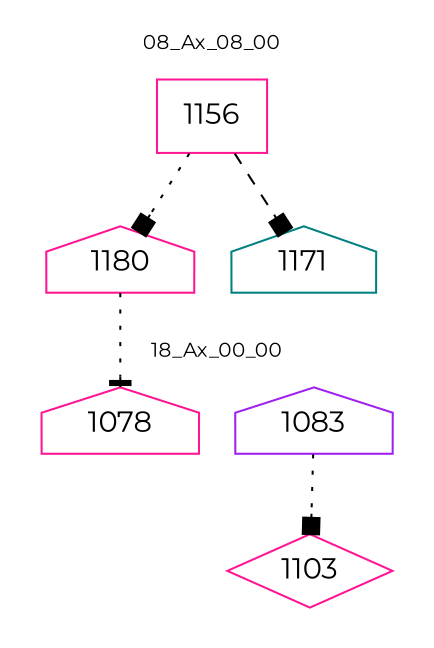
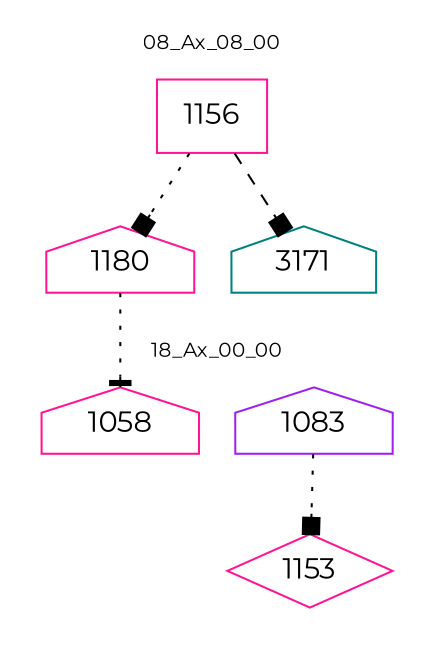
node "1171": label "1171" -> "3171"
node "1078": label "1078" -> "1058"
node "1103": label "1103" -> "1153"
